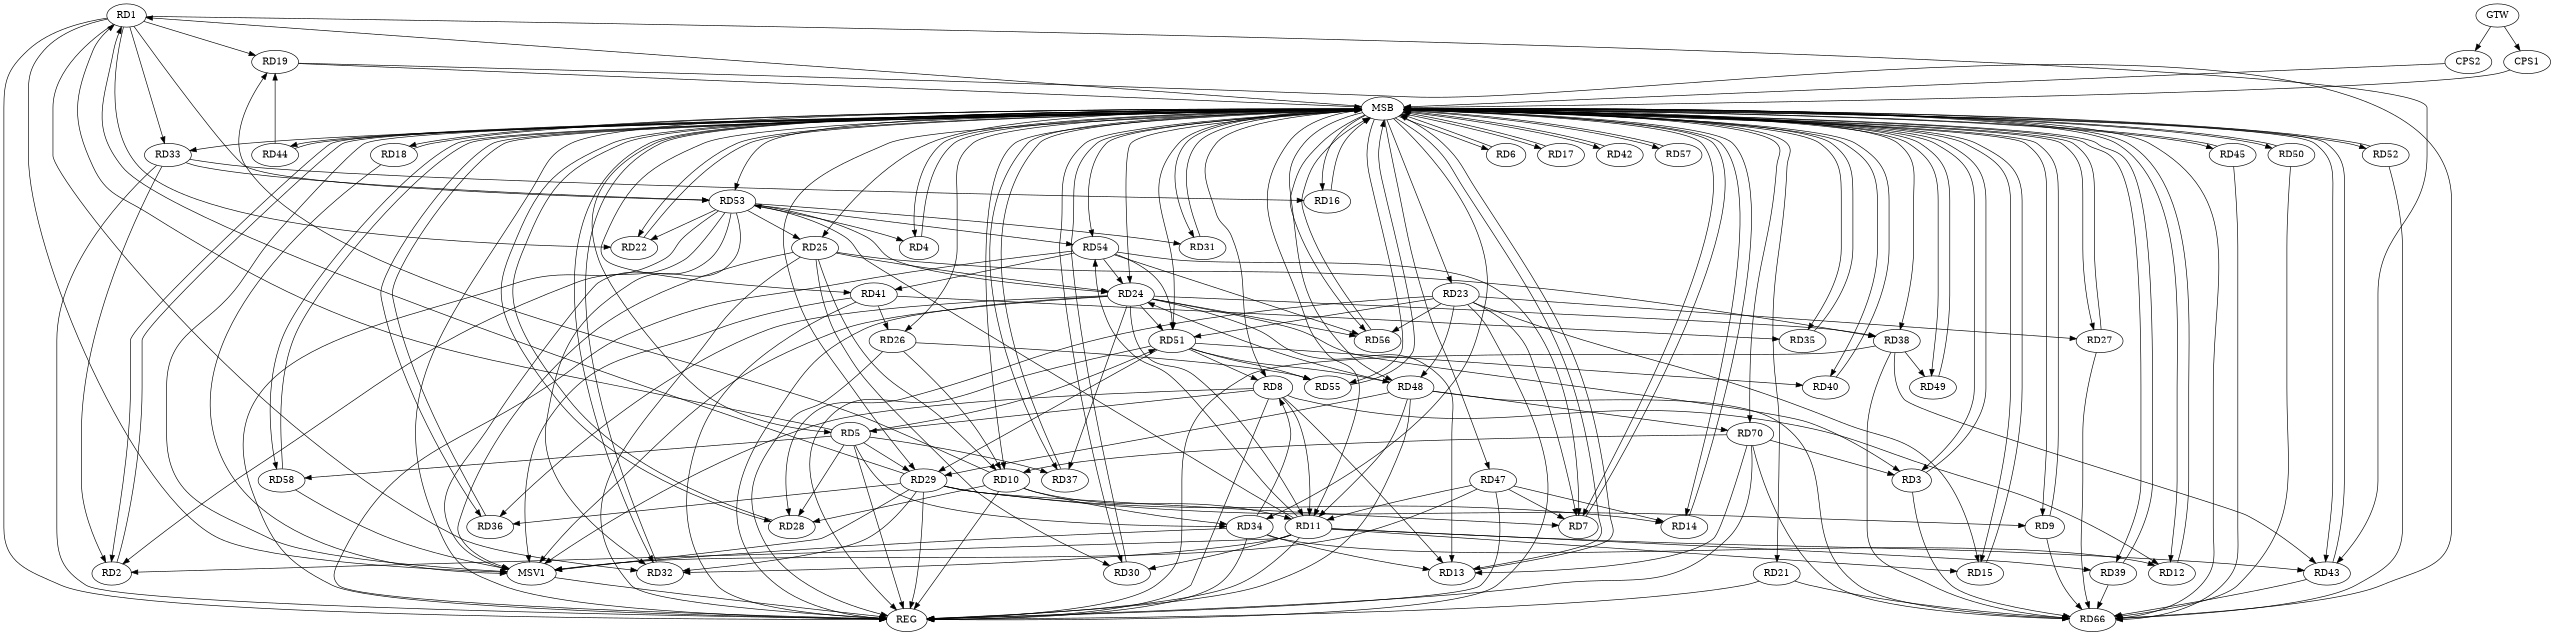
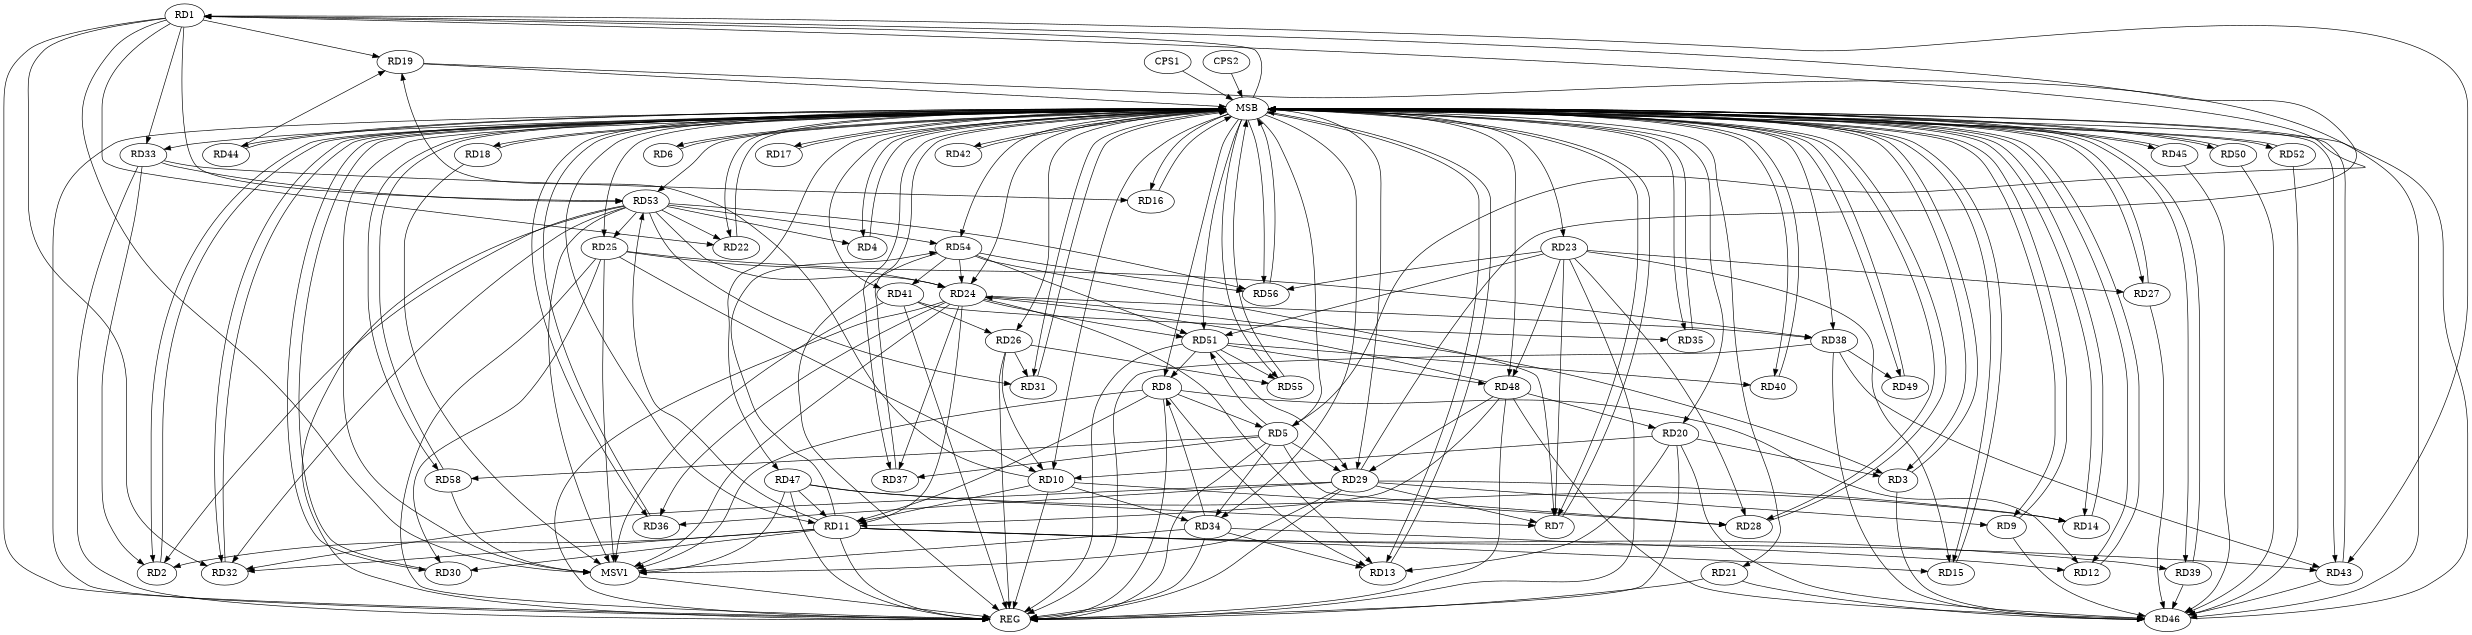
node "GTW": removed
node "RD57": removed
edge "RD24" -> "RD56": now "RD53" -> "RD56"
edge "RD26" -> "RD31": added
node "RD70": label "RD70" -> "RD20"
node "RD66": label "RD66" -> "RD46"
